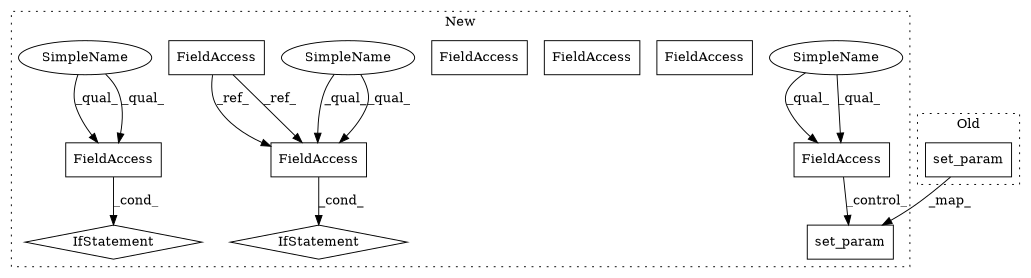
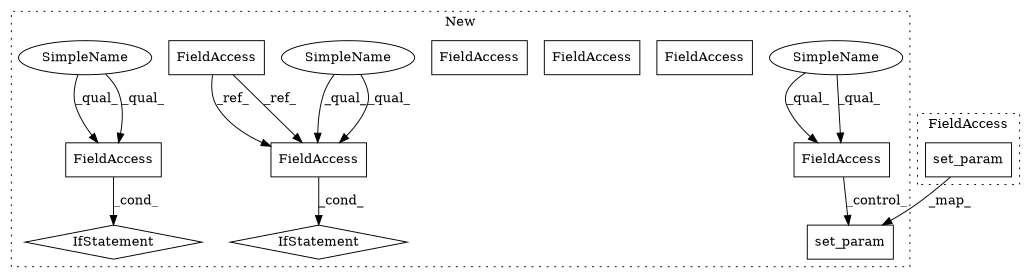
cluster "Old": label "Old" -> "FieldAccess"
